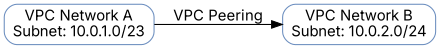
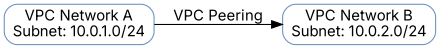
node "VPC Network A Subnet: 10.0.1.0/23": label "VPC Network A Subnet: 10.0.1.0/23" -> "VPC Network A Subnet: 10.0.1.0/24"
